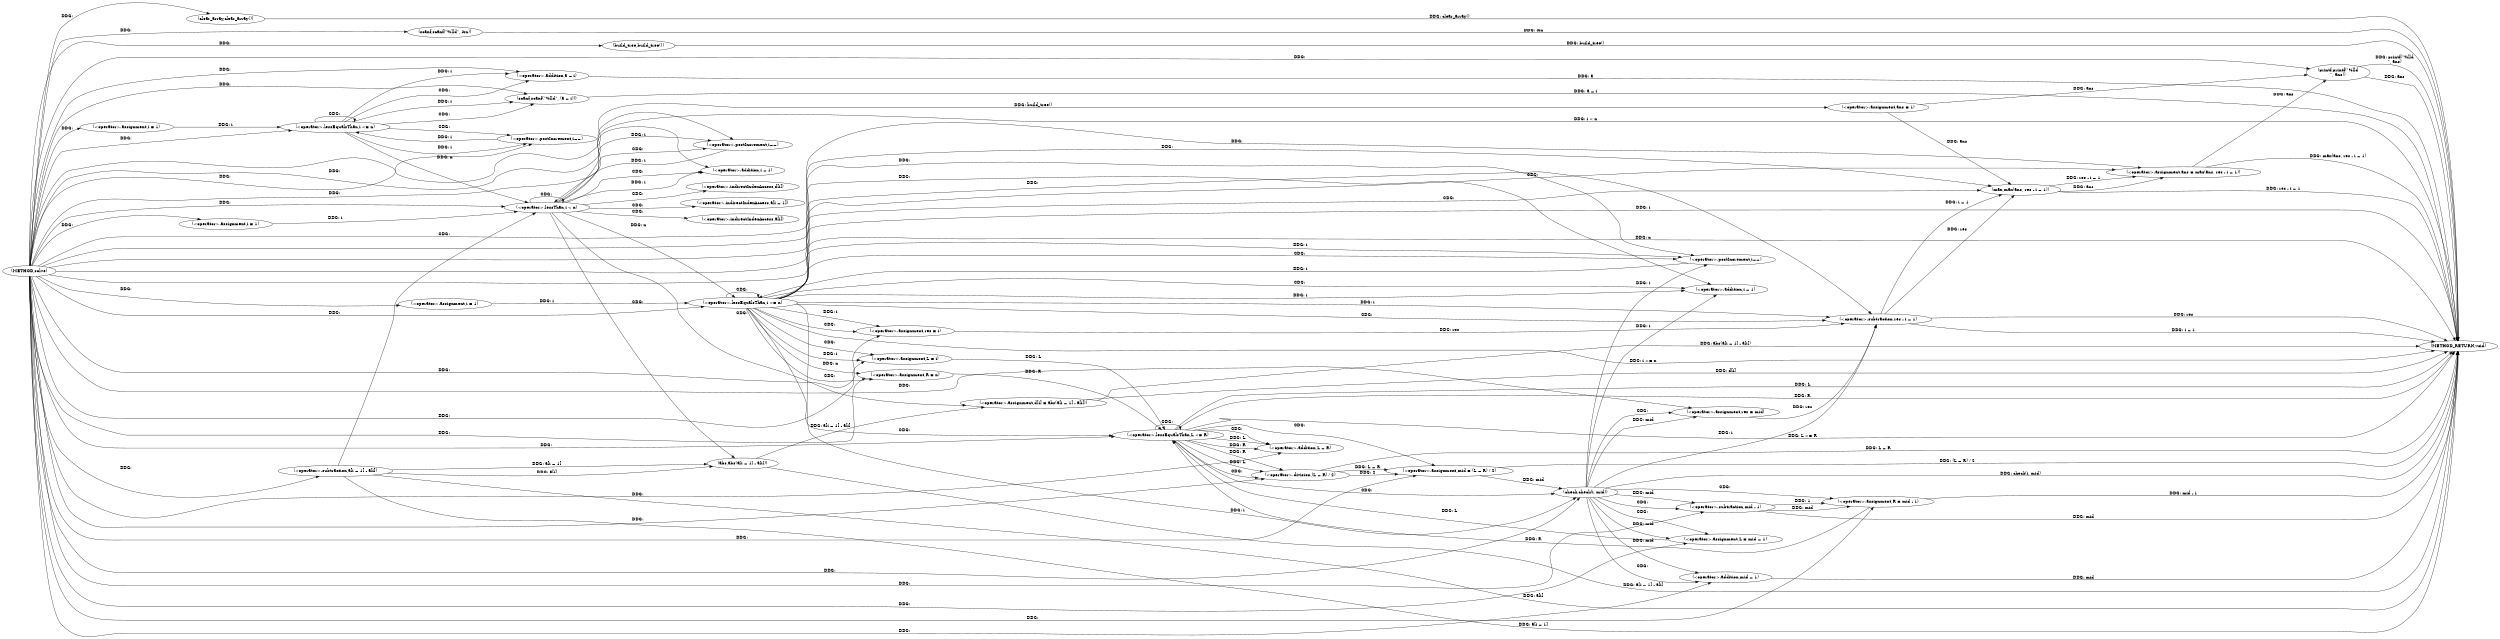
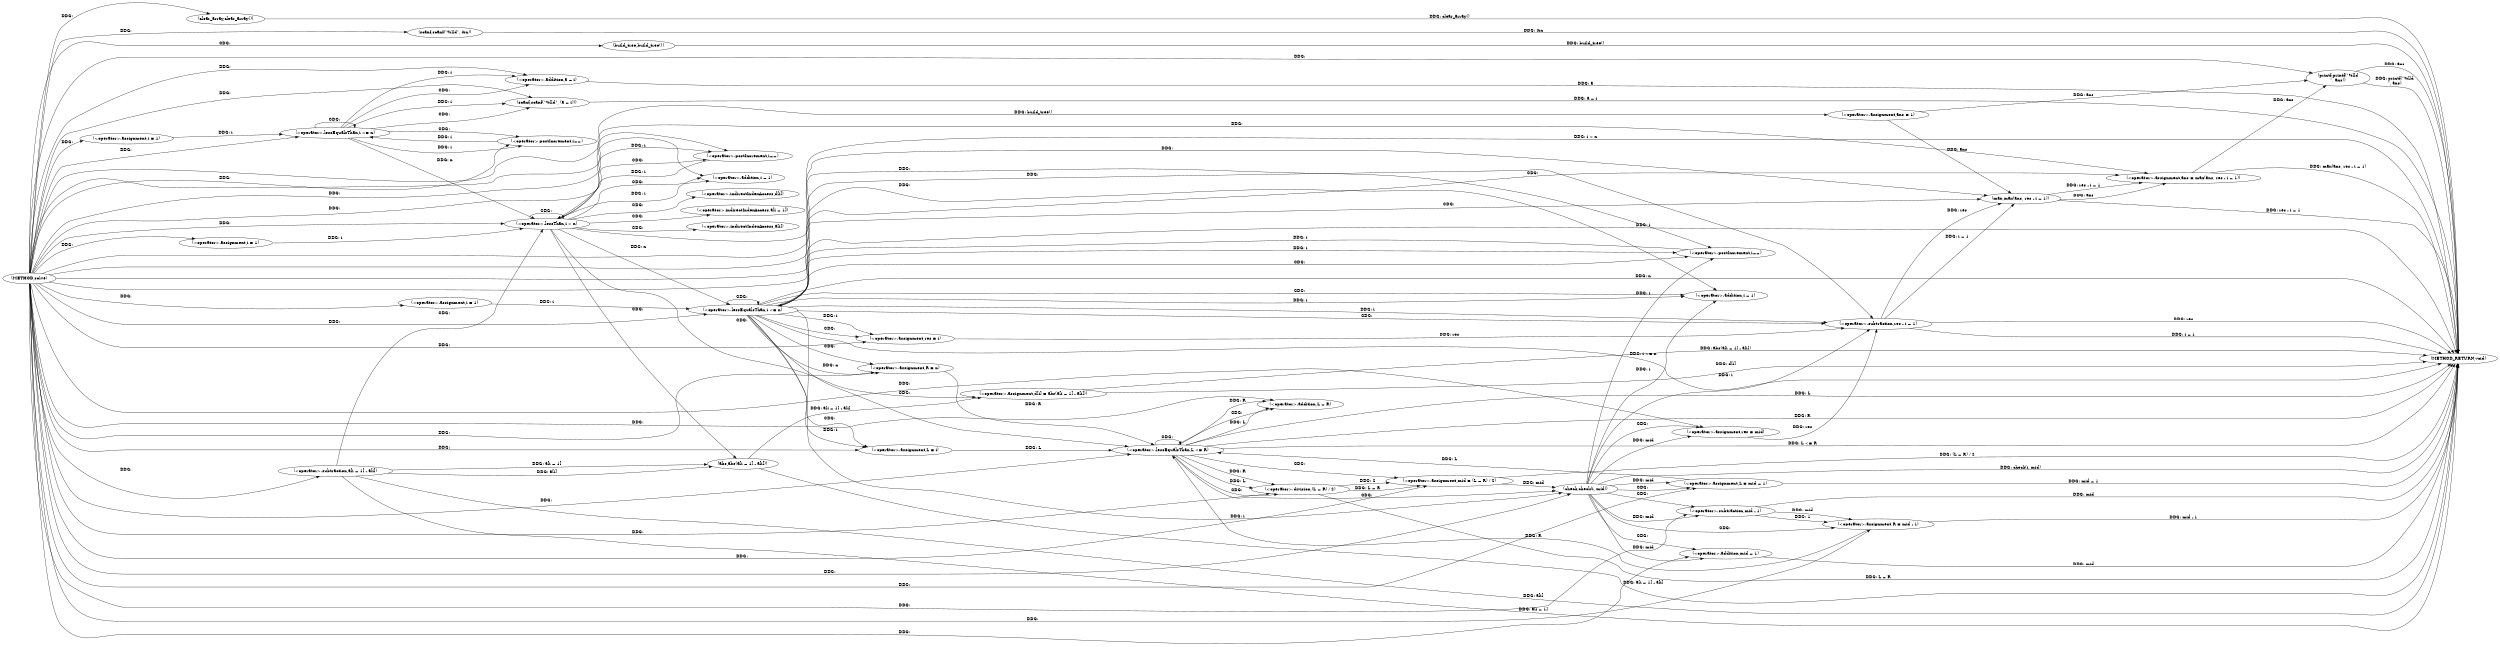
edge "(METHOD,solve)" -> "(build_tree,build_tree())": label "DDG: " -> "CDG: "
edge "(<operator>.assignment,L = mid + 1)" -> "(METHOD_RETURN,void)": added, label "DDG: mid + 1"
